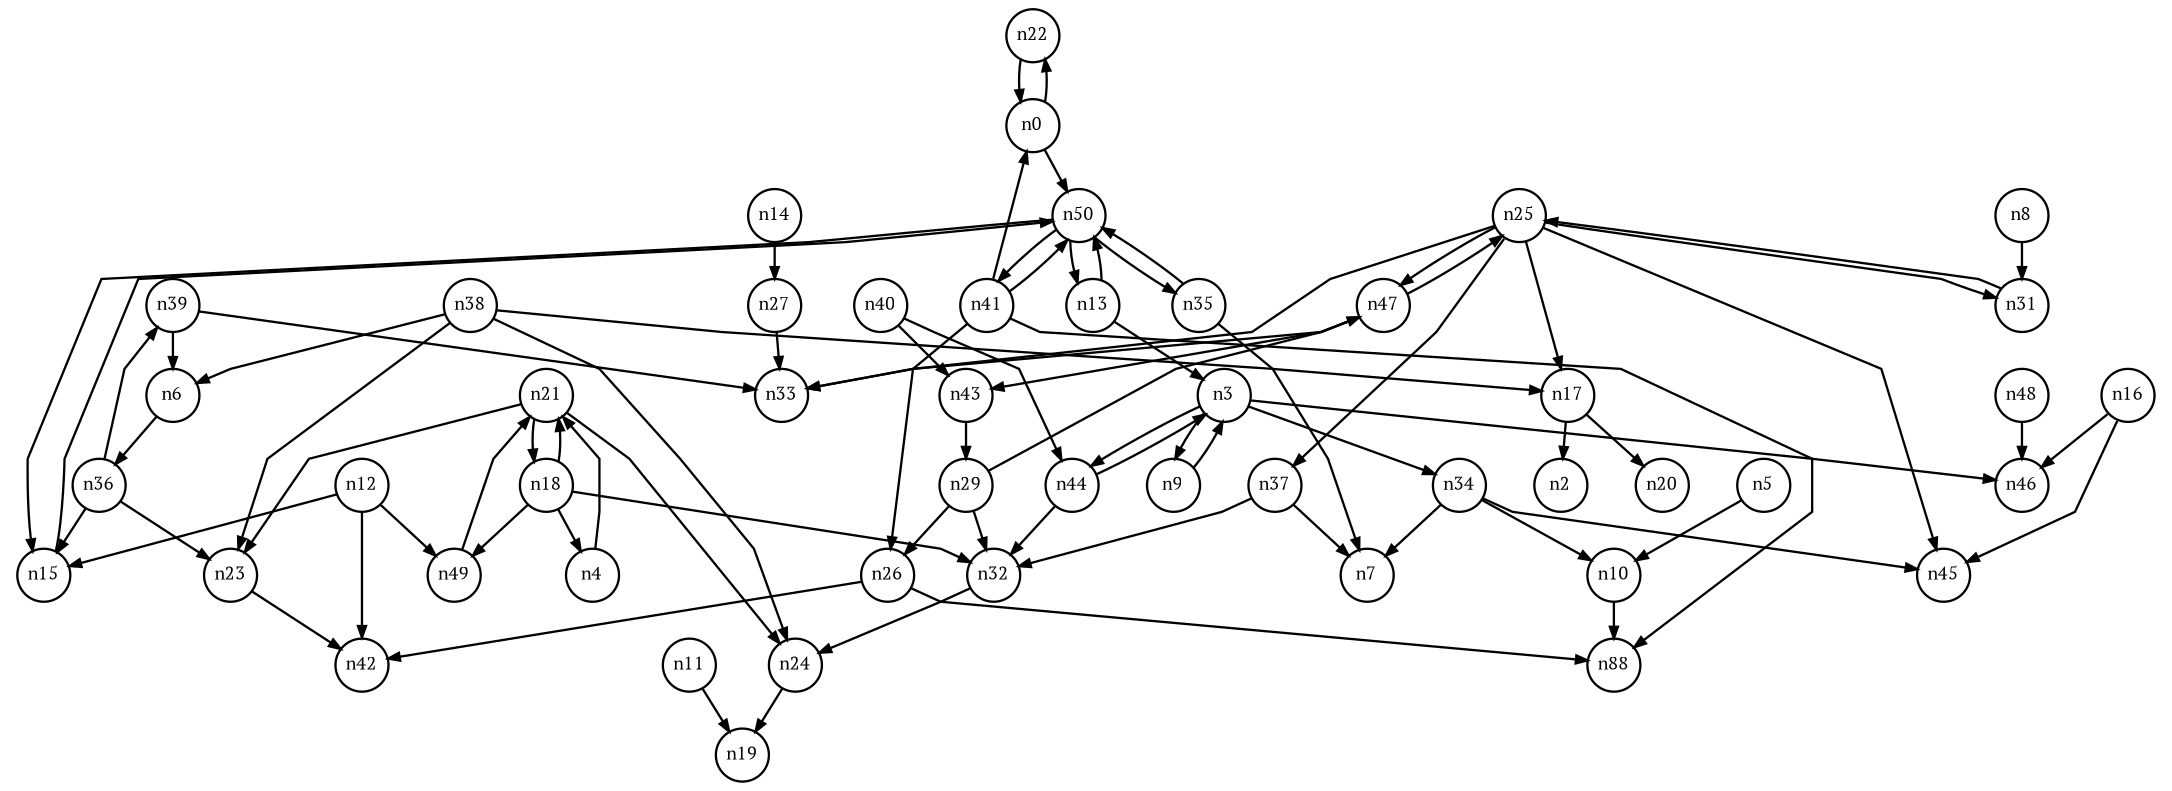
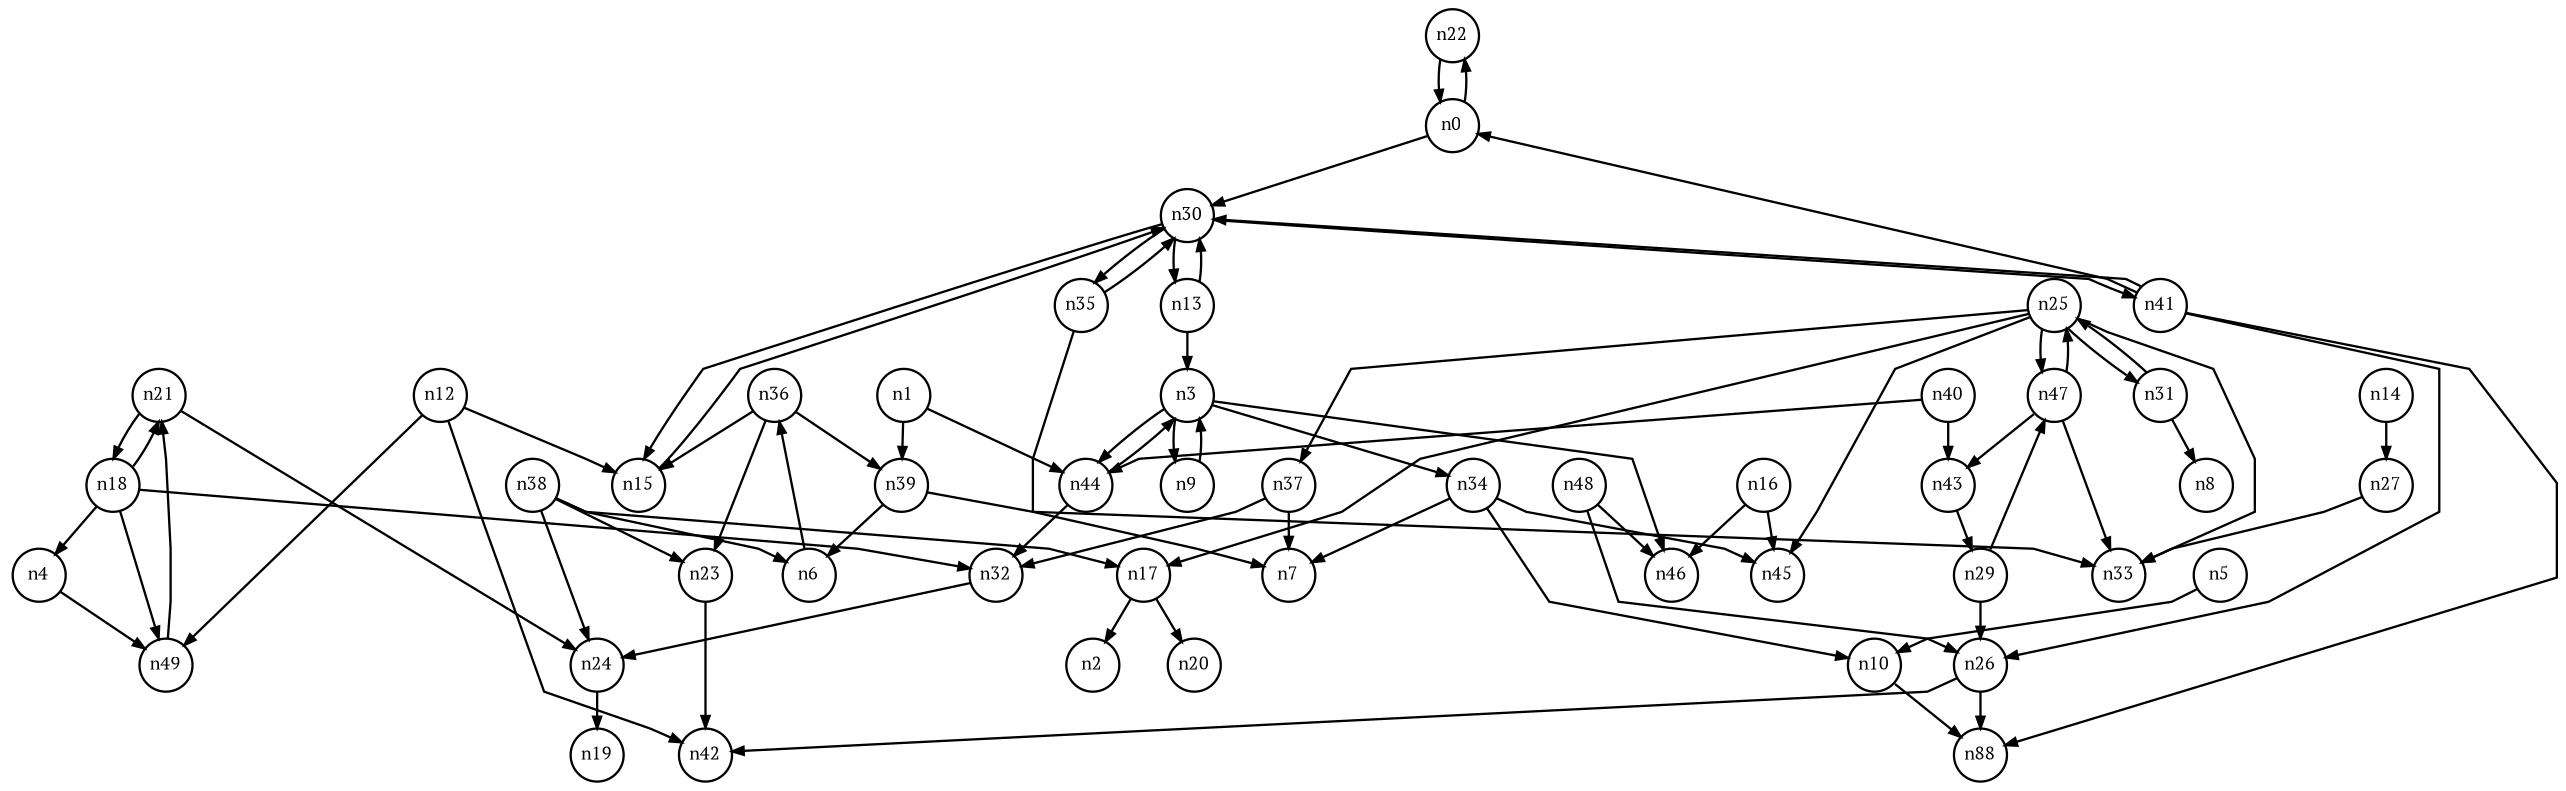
node "n50": label "n50" -> "n30"
edge "n8" -> "n31": reversed
node "n1": added
edge "n21" -> "n23": removed
edge "n4" -> "n21": now "n4" -> "n49"
edge "n29" -> "n32": removed
edge "n48" -> "n26": added
node "n11": removed
